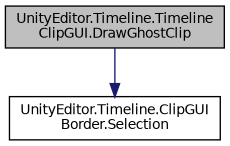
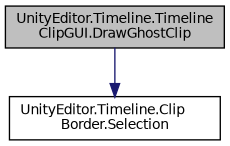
node "UnityEditor.Timeline.ClipGUI Border.Selection": label "UnityEditor.Timeline.ClipGUI Border.Selection" -> "UnityEditor.Timeline.Clip Border.Selection"
